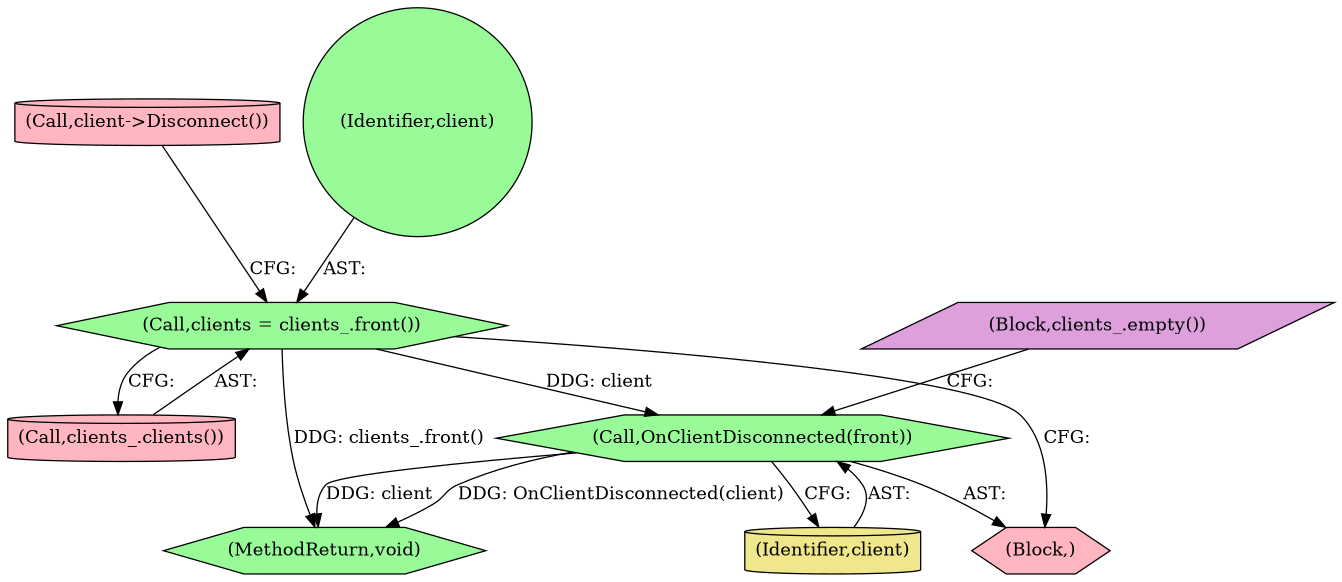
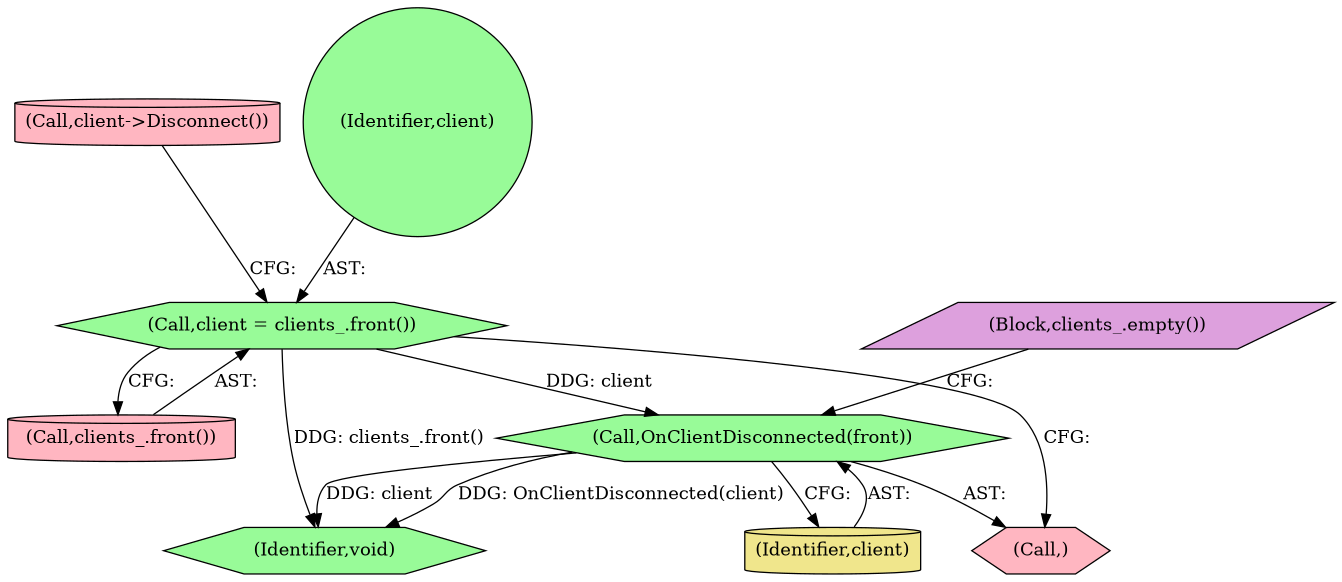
node "(Call,clients = clients_.front())": label "(Call,clients = clients_.front())" -> "(Call,client = clients_.front())"
node "(Call,clients_.clients())": label "(Call,clients_.clients())" -> "(Call,clients_.front())"
node "(MethodReturn,void)": label "(MethodReturn,void)" -> "(Identifier,void)"
node "(Block,)": label "(Block,)" -> "(Call,)"
